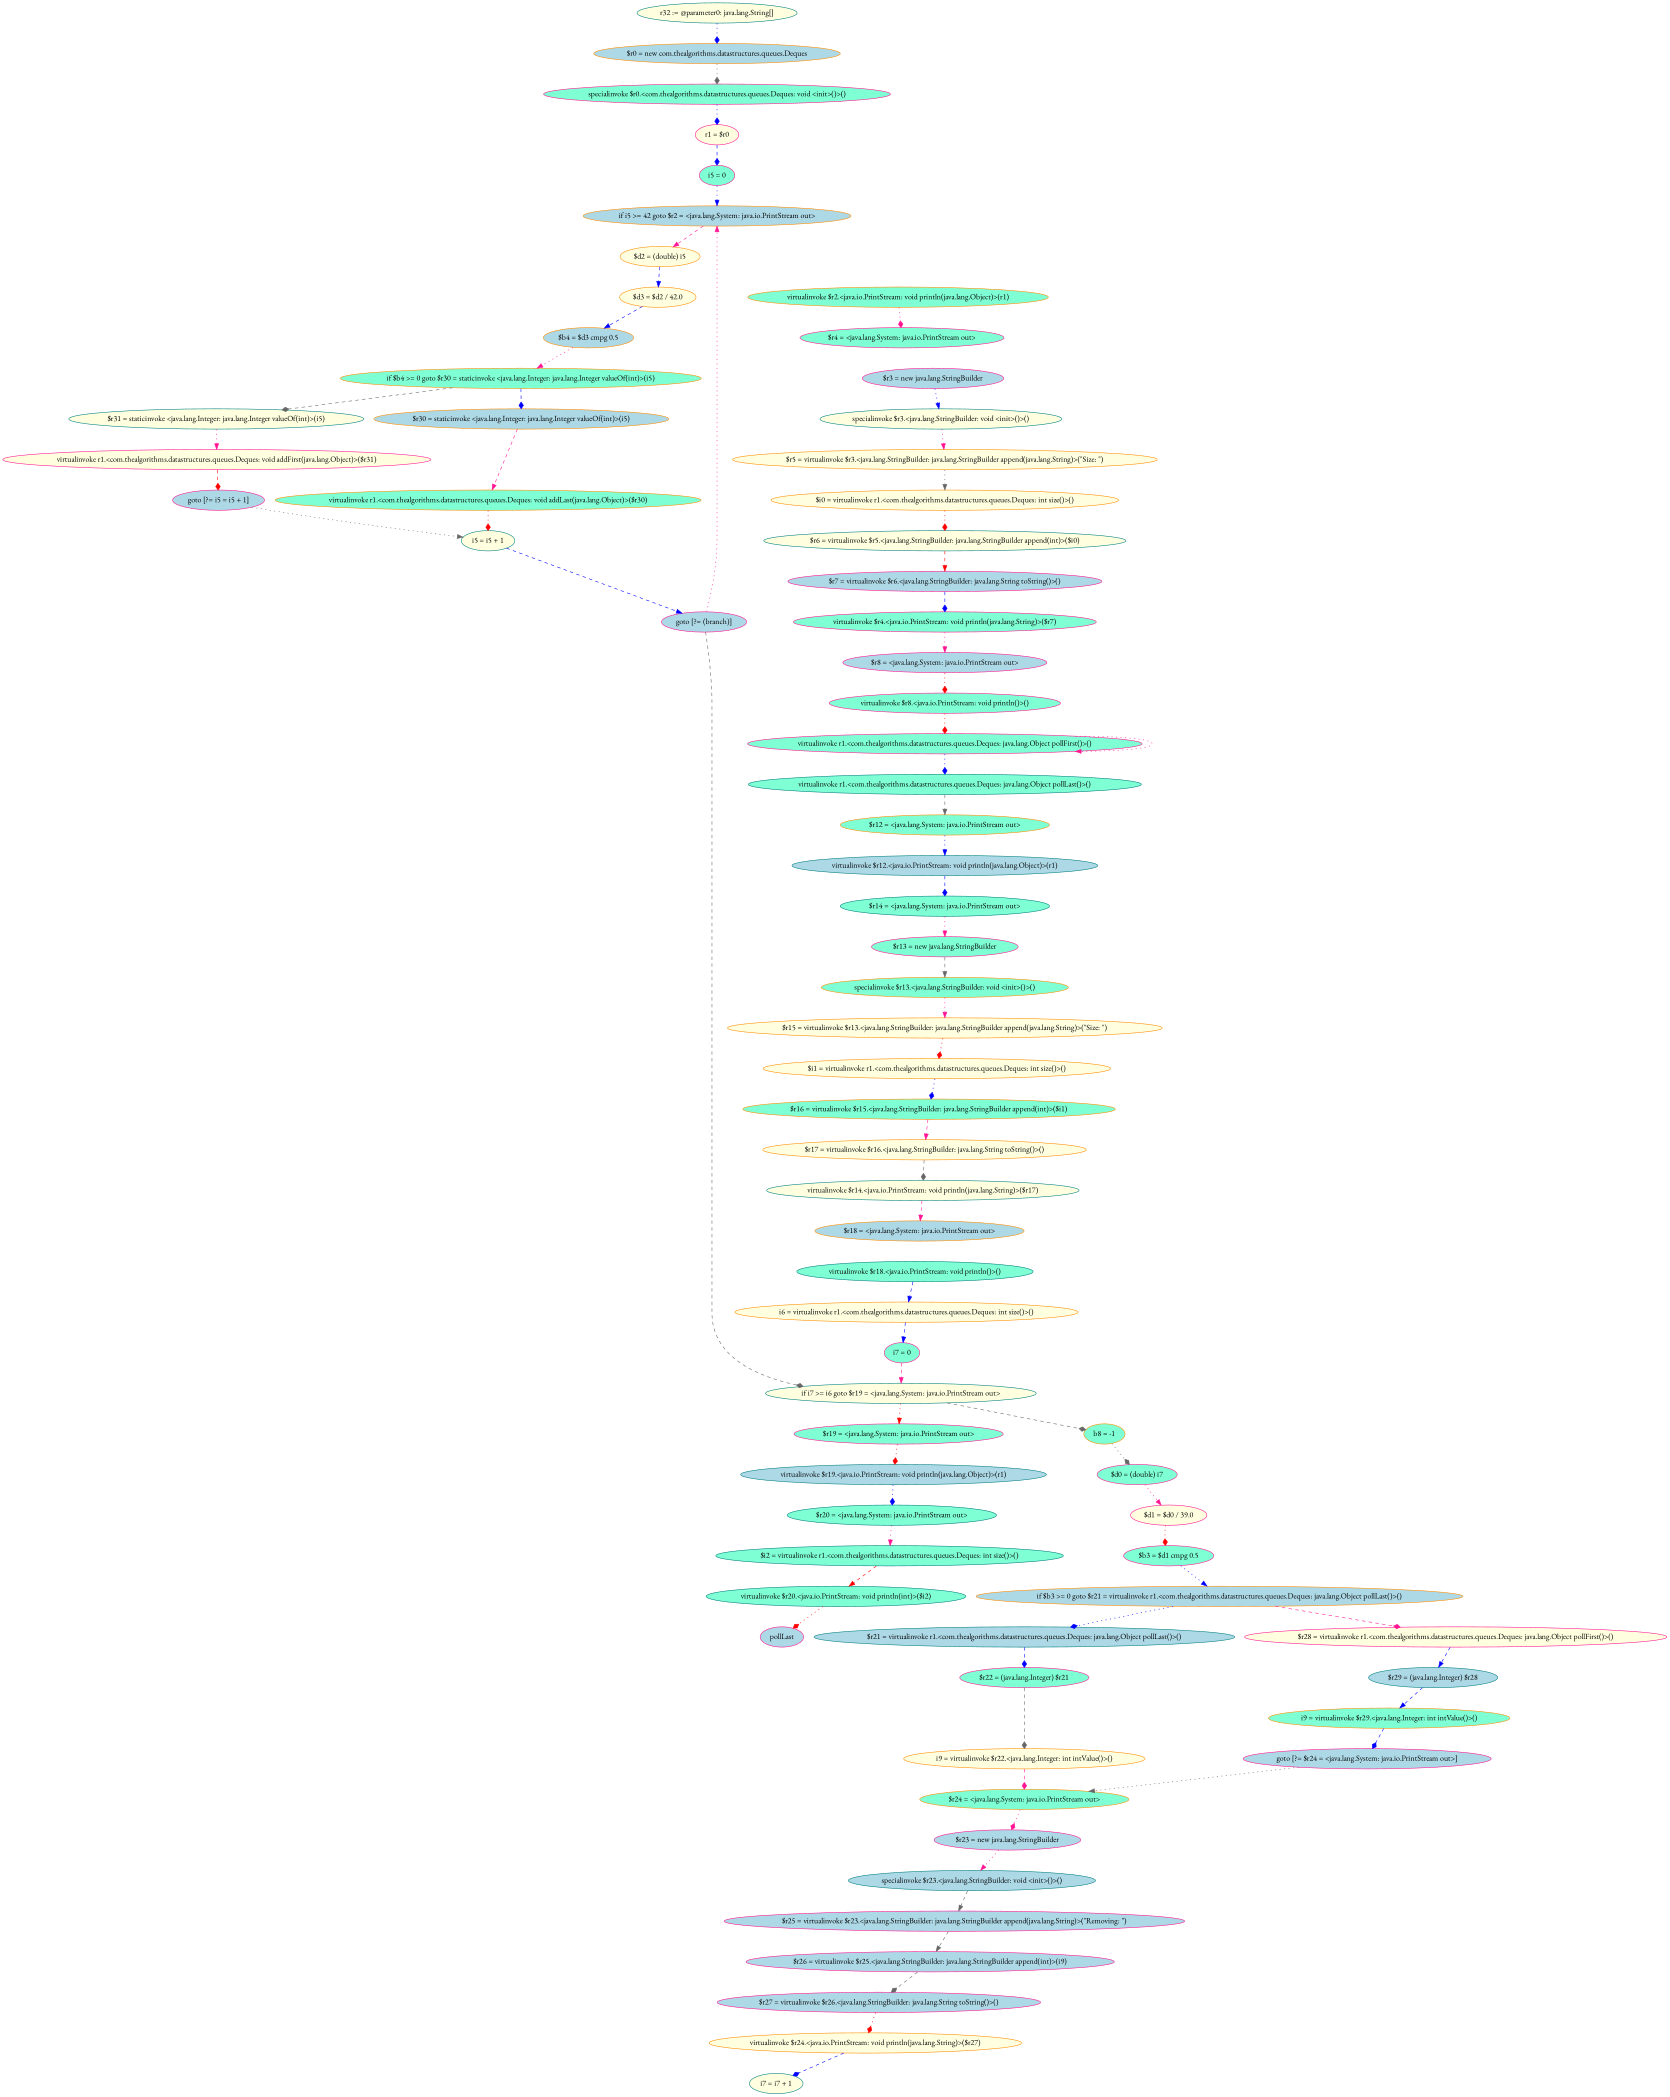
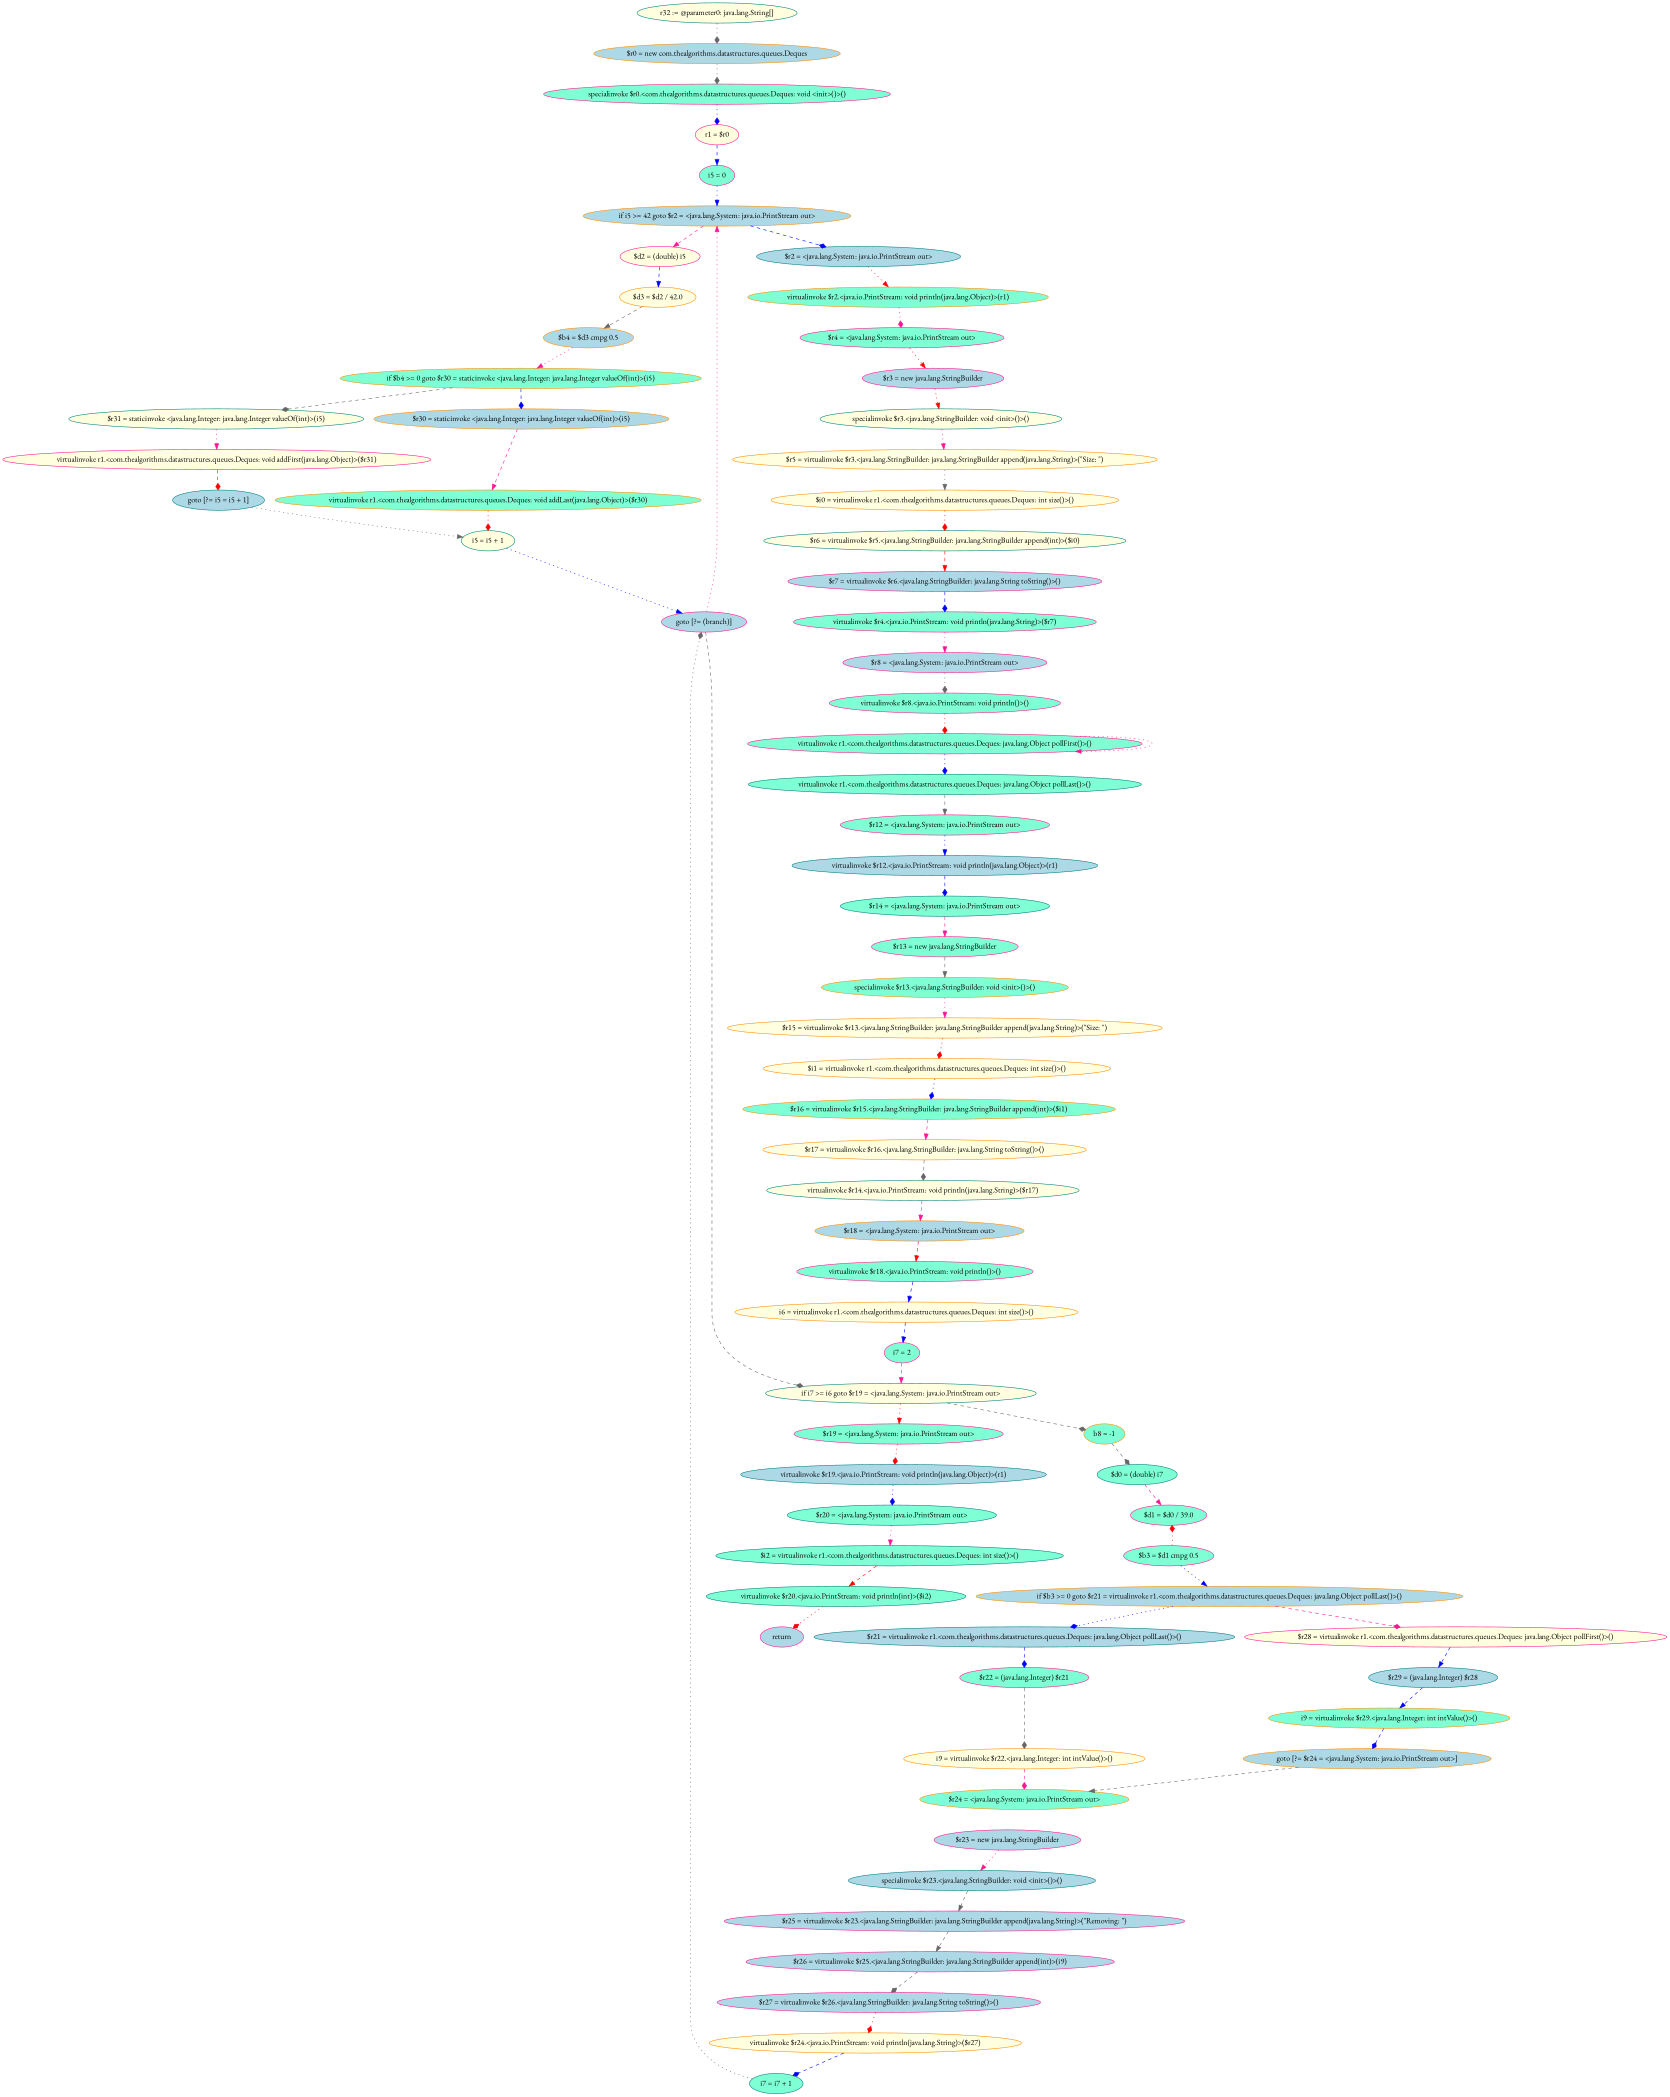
edge "r32 := @parameter0: java.lang.String[]" -> "$r0 = new com.thealgorithms.datastructures.queues.Deques": color blue -> gray40
edge "r1 = $r0" -> "i5 = 0": arrowhead diamond -> normal
node "$d2 = (double) i5": color darkorange -> deeppink
node "$r2 = <java.lang.System: java.io.PrintStream out>": added
edge "$d3 = $d2 / 42.0" -> "$b4 = $d3 cmpg 0.5": color blue -> gray40
edge "$r4 = <java.lang.System: java.io.PrintStream out>" -> "$r3 = new java.lang.StringBuilder": added
edge "$r3 = new java.lang.StringBuilder" -> "specialinvoke $r3.<java.lang.StringBuilder: void <init>()>()": color blue -> red
node "goto [?= i5 = i5 + 1]": color deeppink -> teal
edge "i5 = i5 + 1" -> "goto [?= (branch)]": style dashed -> dotted
edge "$r8 = <java.lang.System: java.io.PrintStream out>" -> "virtualinvoke $r8.<java.io.PrintStream: void println()>()": color red -> gray40
node "$r12 = <java.lang.System: java.io.PrintStream out>": color darkorange -> deeppink
edge "$r14 = <java.lang.System: java.io.PrintStream out>" -> "$r13 = new java.lang.StringBuilder": style dotted -> dashed
edge "$r18 = <java.lang.System: java.io.PrintStream out>" -> "virtualinvoke $r18.<java.io.PrintStream: void println()>()": added
node "virtualinvoke $r18.<java.io.PrintStream: void println()>()": color teal -> deeppink
node "i7 = 0": label "i7 = 0" -> "i7 = 2"
edge "i7 = i7 + 1" -> "goto [?= (branch)]": added
edge "b8 = -1" -> "$d0 = (double) i7": style dotted -> dashed
node "$d0 = (double) i7": color deeppink -> teal
edge "$d0 = (double) i7" -> "$d1 = $d0 / 39.0": style dotted -> dashed
node "$d1 = $d0 / 39.0": fillcolor lightyellow -> aquamarine
edge "$d1 = $d0 / 39.0" -> "$b3 = $d1 cmpg 0.5": reversed
node "pollLast": label "pollLast" -> "return"
node "goto [?= $r24 = <java.lang.System: java.io.PrintStream out>]": color deeppink -> darkorange
edge "goto [?= $r24 = <java.lang.System: java.io.PrintStream out>]" -> "$r24 = <java.lang.System: java.io.PrintStream out>": style dotted -> dashed
edge "$r24 = <java.lang.System: java.io.PrintStream out>" -> "$r23 = new java.lang.StringBuilder": removed
node "i7 = i7 + 1": fillcolor lightyellow -> aquamarine
